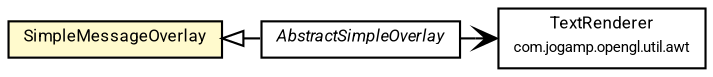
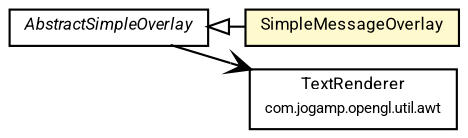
edge "AbstractSimpleOverlay" -> "SimpleMessageOverlay": reversed
